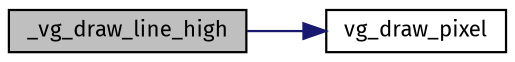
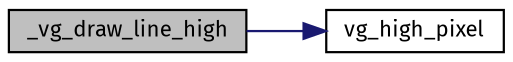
node "vg_draw_pixel": label "vg_draw_pixel" -> "vg_high_pixel"
